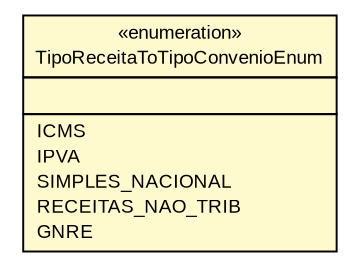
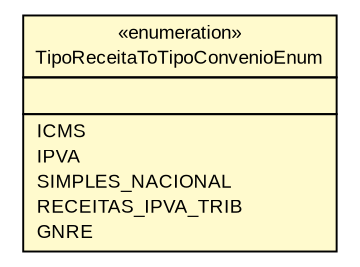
node "TipoReceitaToTipoConvenioEnum": text "RECEITAS_NAO_TRIB" -> "RECEITAS_IPVA_TRIB"
